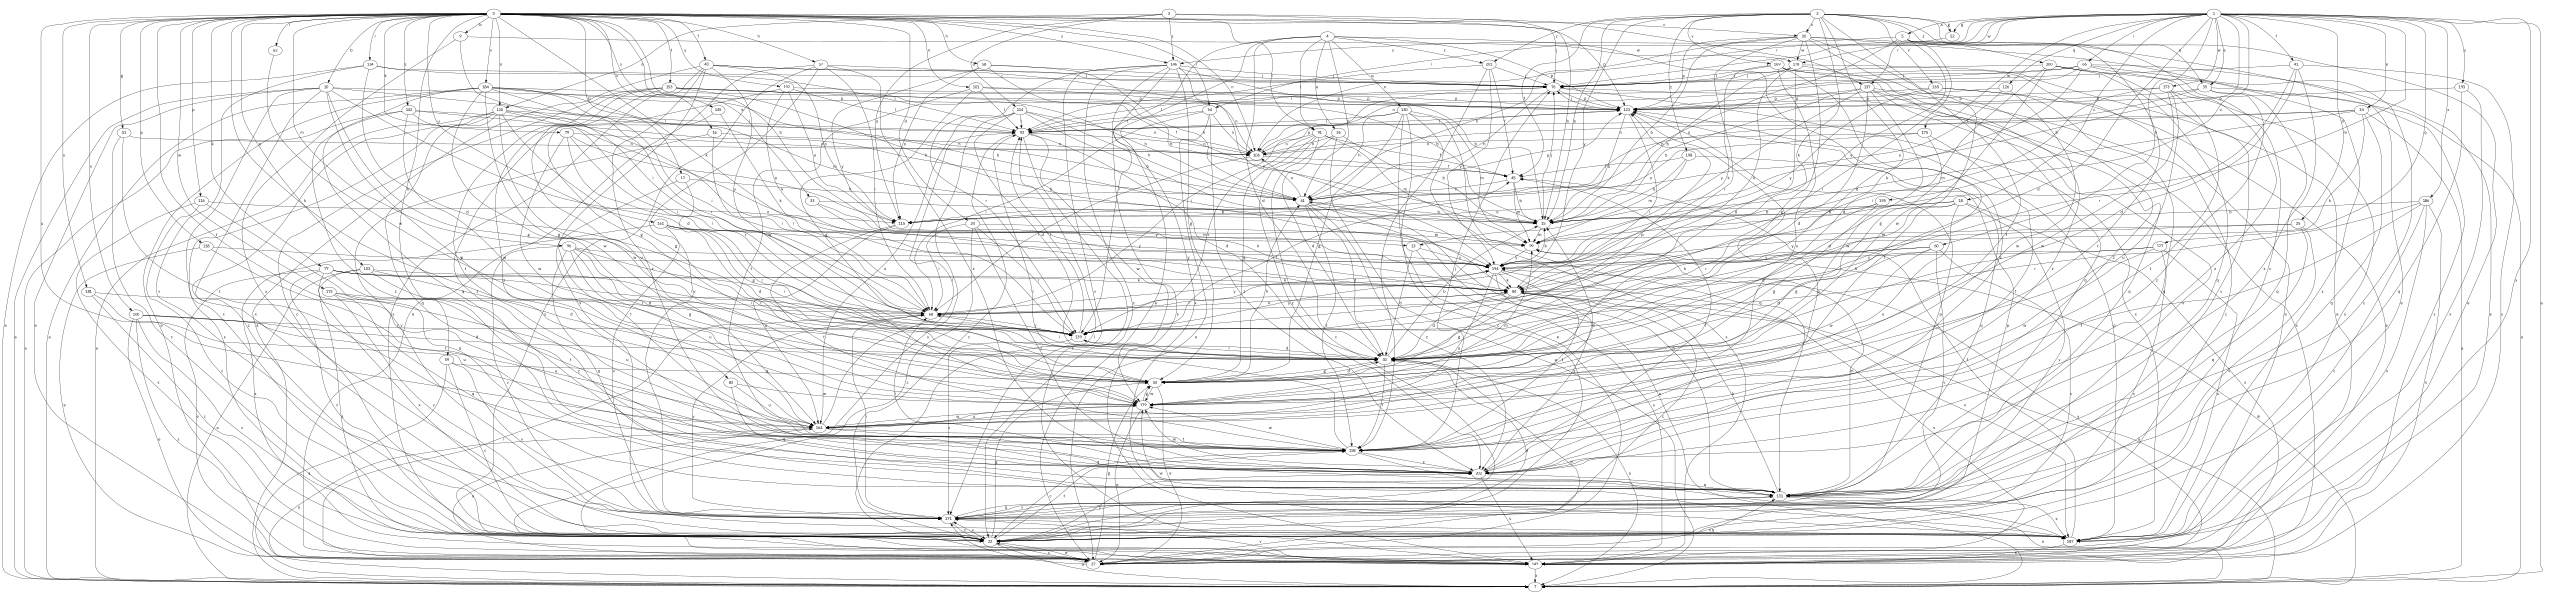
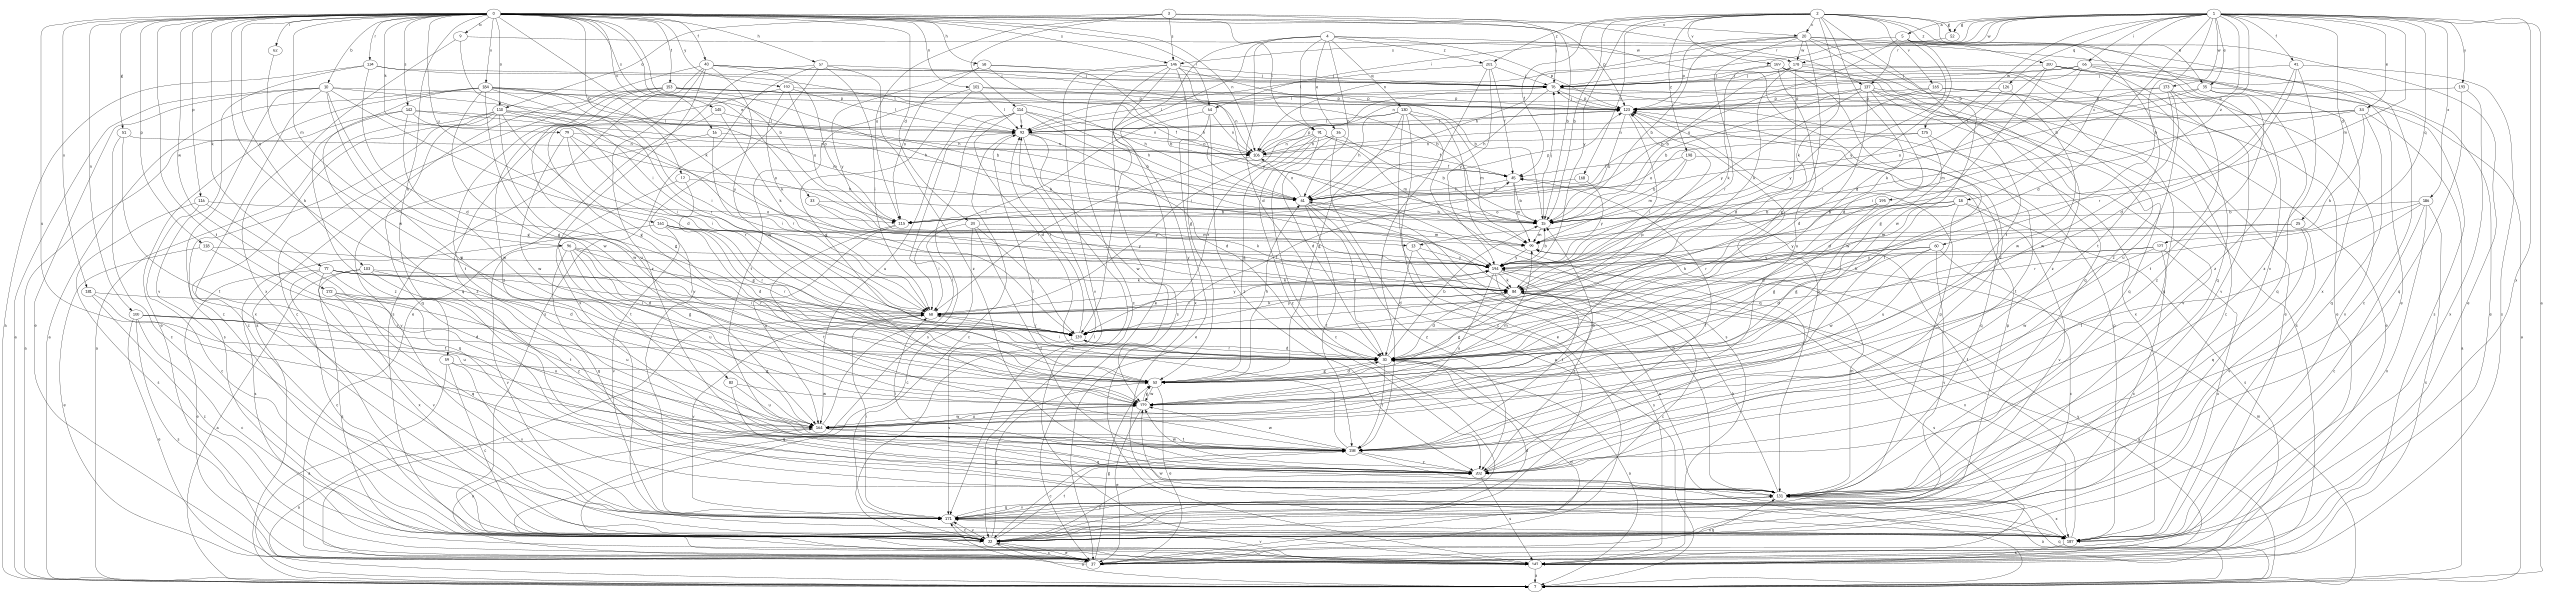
edge "64" -> "92": now "145" -> "92"
edge "146" -> "139": removed, label "r"
node "168": added
edge "158" -> "76": removed, label "j"
edge "202" -> "131": now "7" -> "131"
